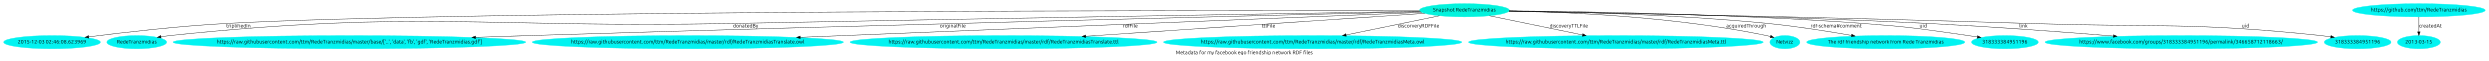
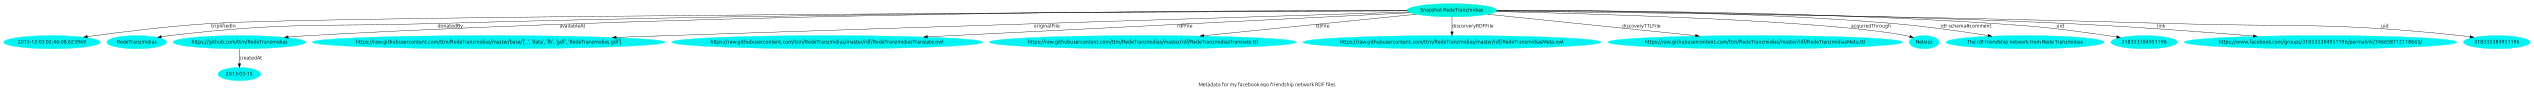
edge "Snapshot RedeTranzmidias" -> "https://github.com/ttm/RedeTranzmidias": added, label "availableAt"
